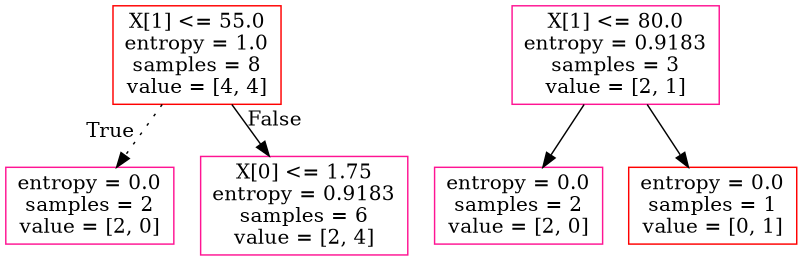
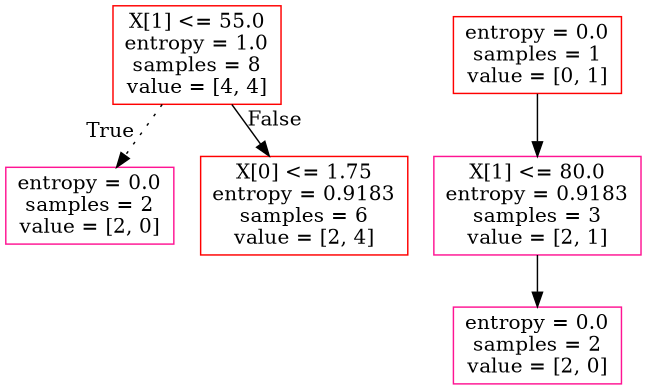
edge "X[1] <= 80.0 entropy = 0.9183 samples = 3 value = [2, 1]" -> "entropy = 0.0 samples = 1 value = [0, 1]": reversed
node "X[0] <= 1.75 entropy = 0.9183 samples = 6 value = [2, 4]": color deeppink -> red
